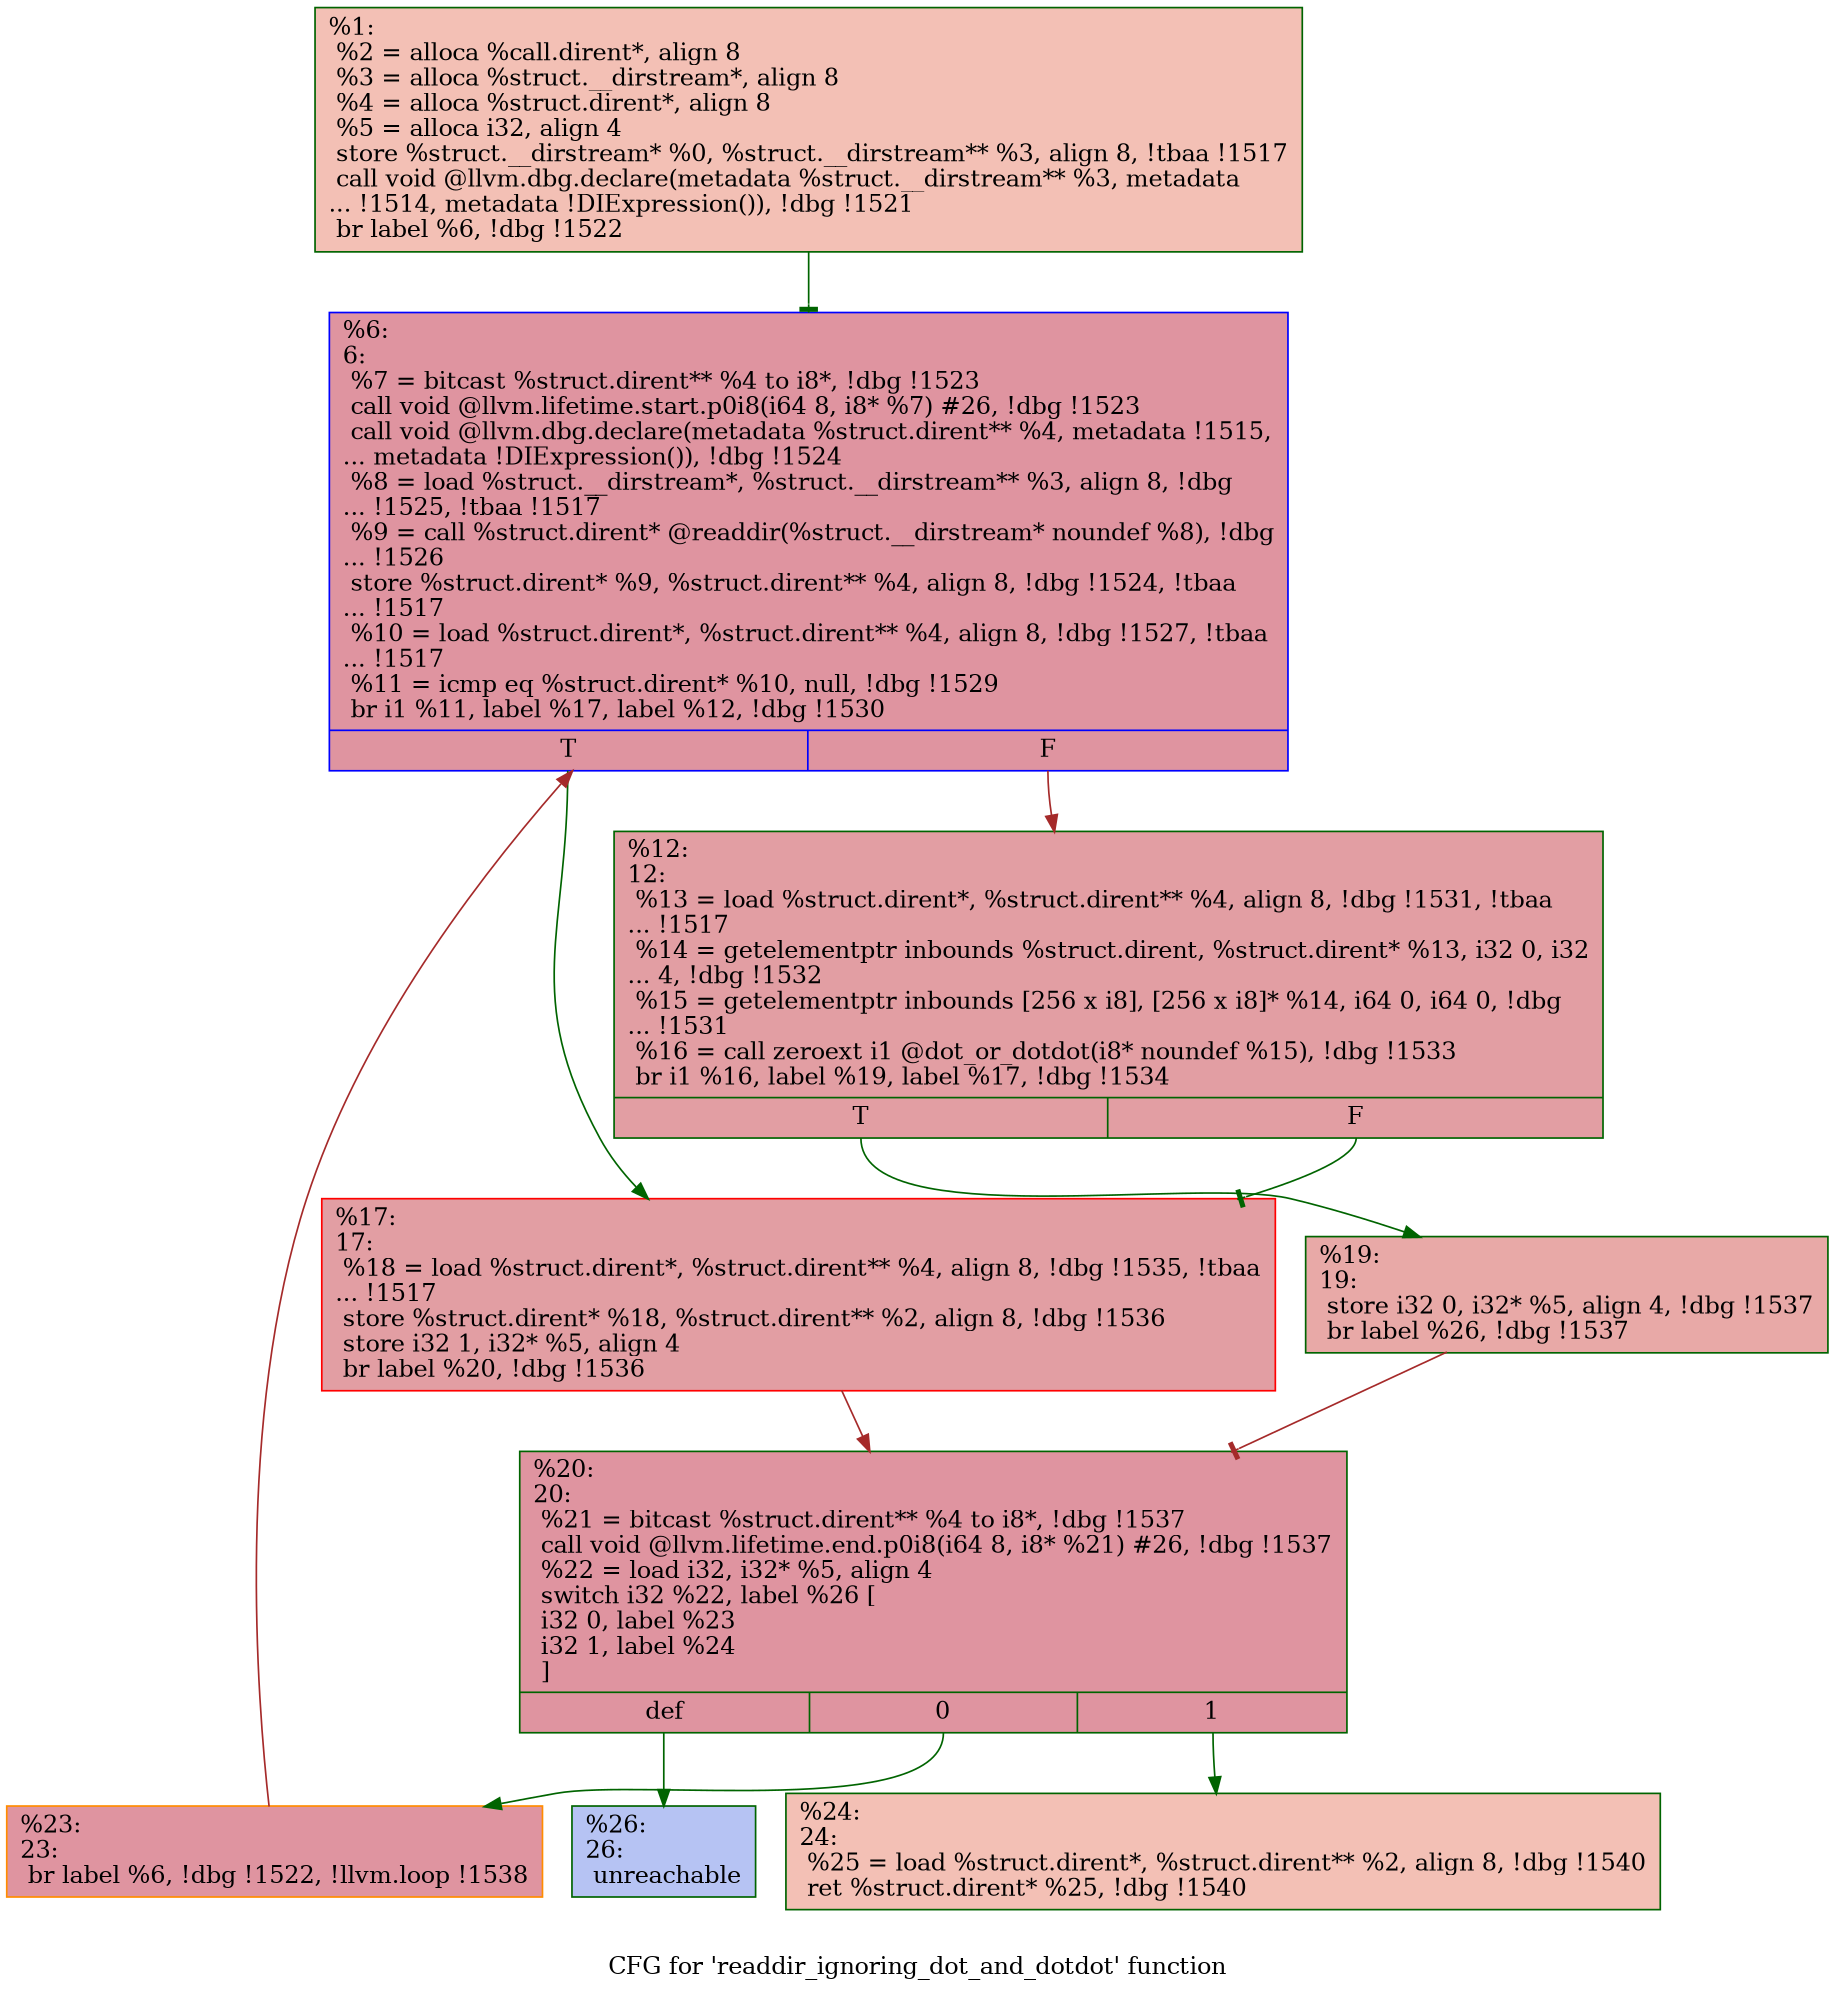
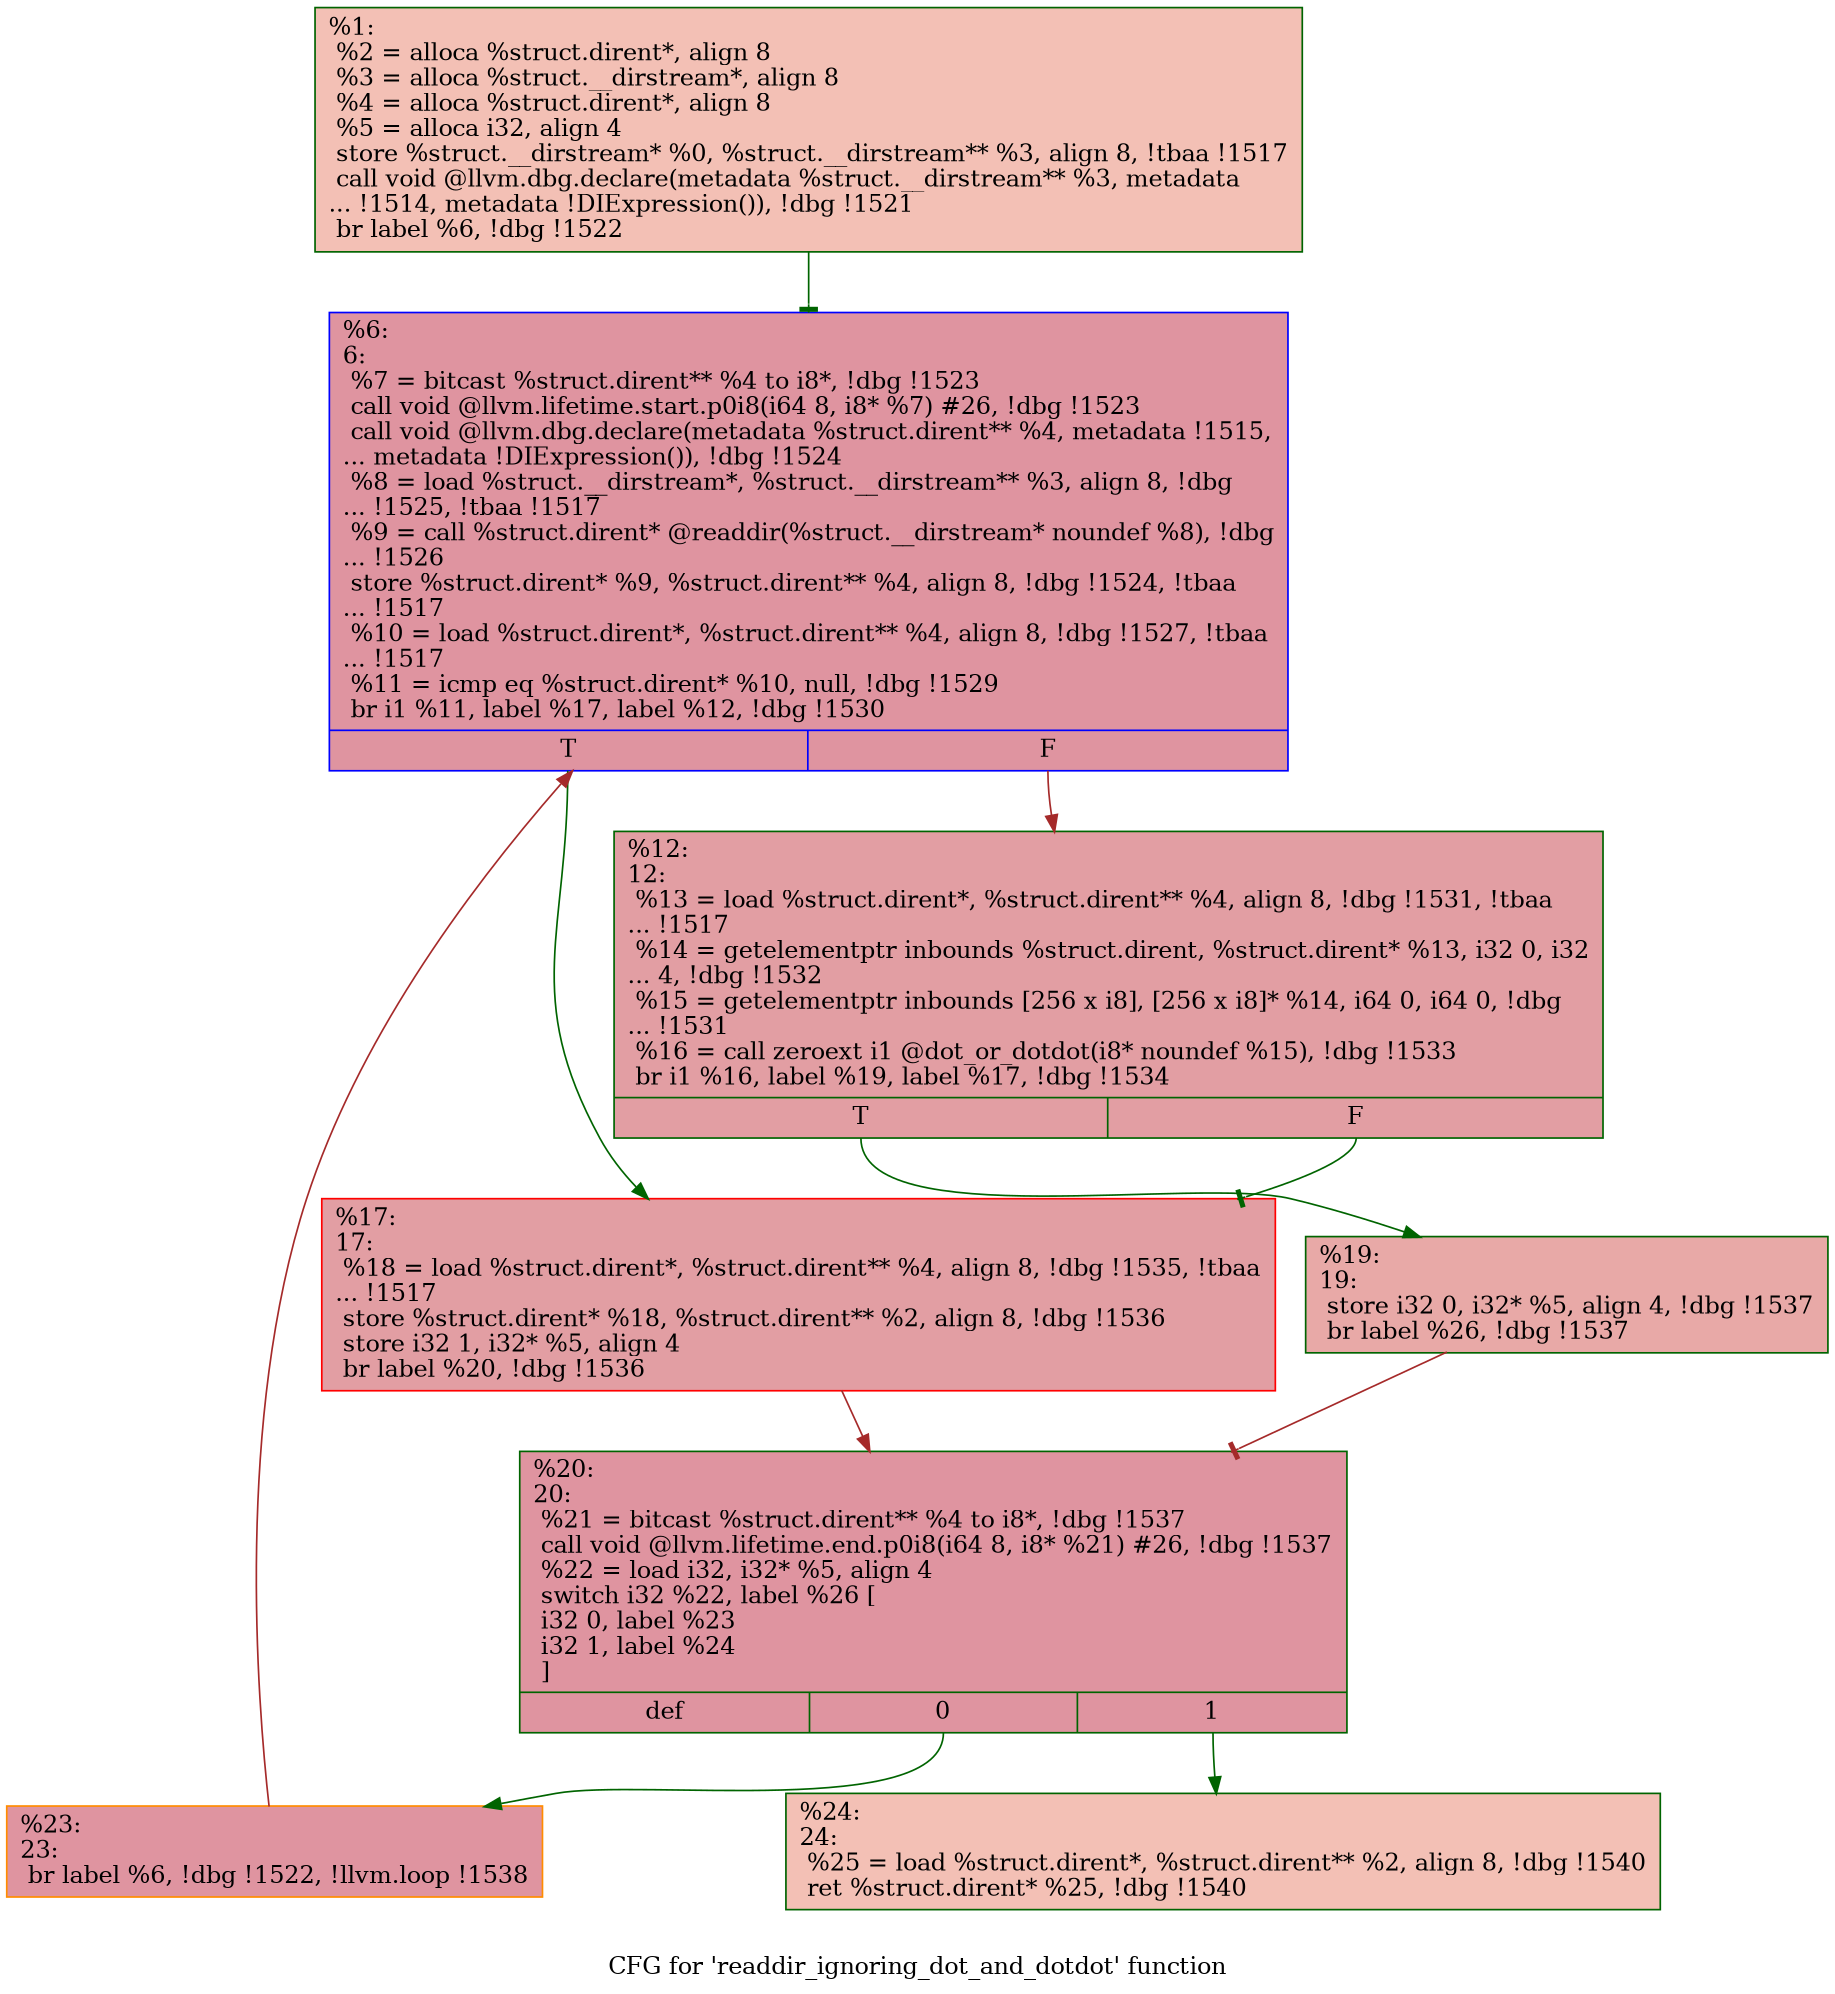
node "%1:": text "%2 = alloca %call.dirent*, align 8" -> "%2 = alloca %struct.dirent*, align 8"
node "%26:": removed
